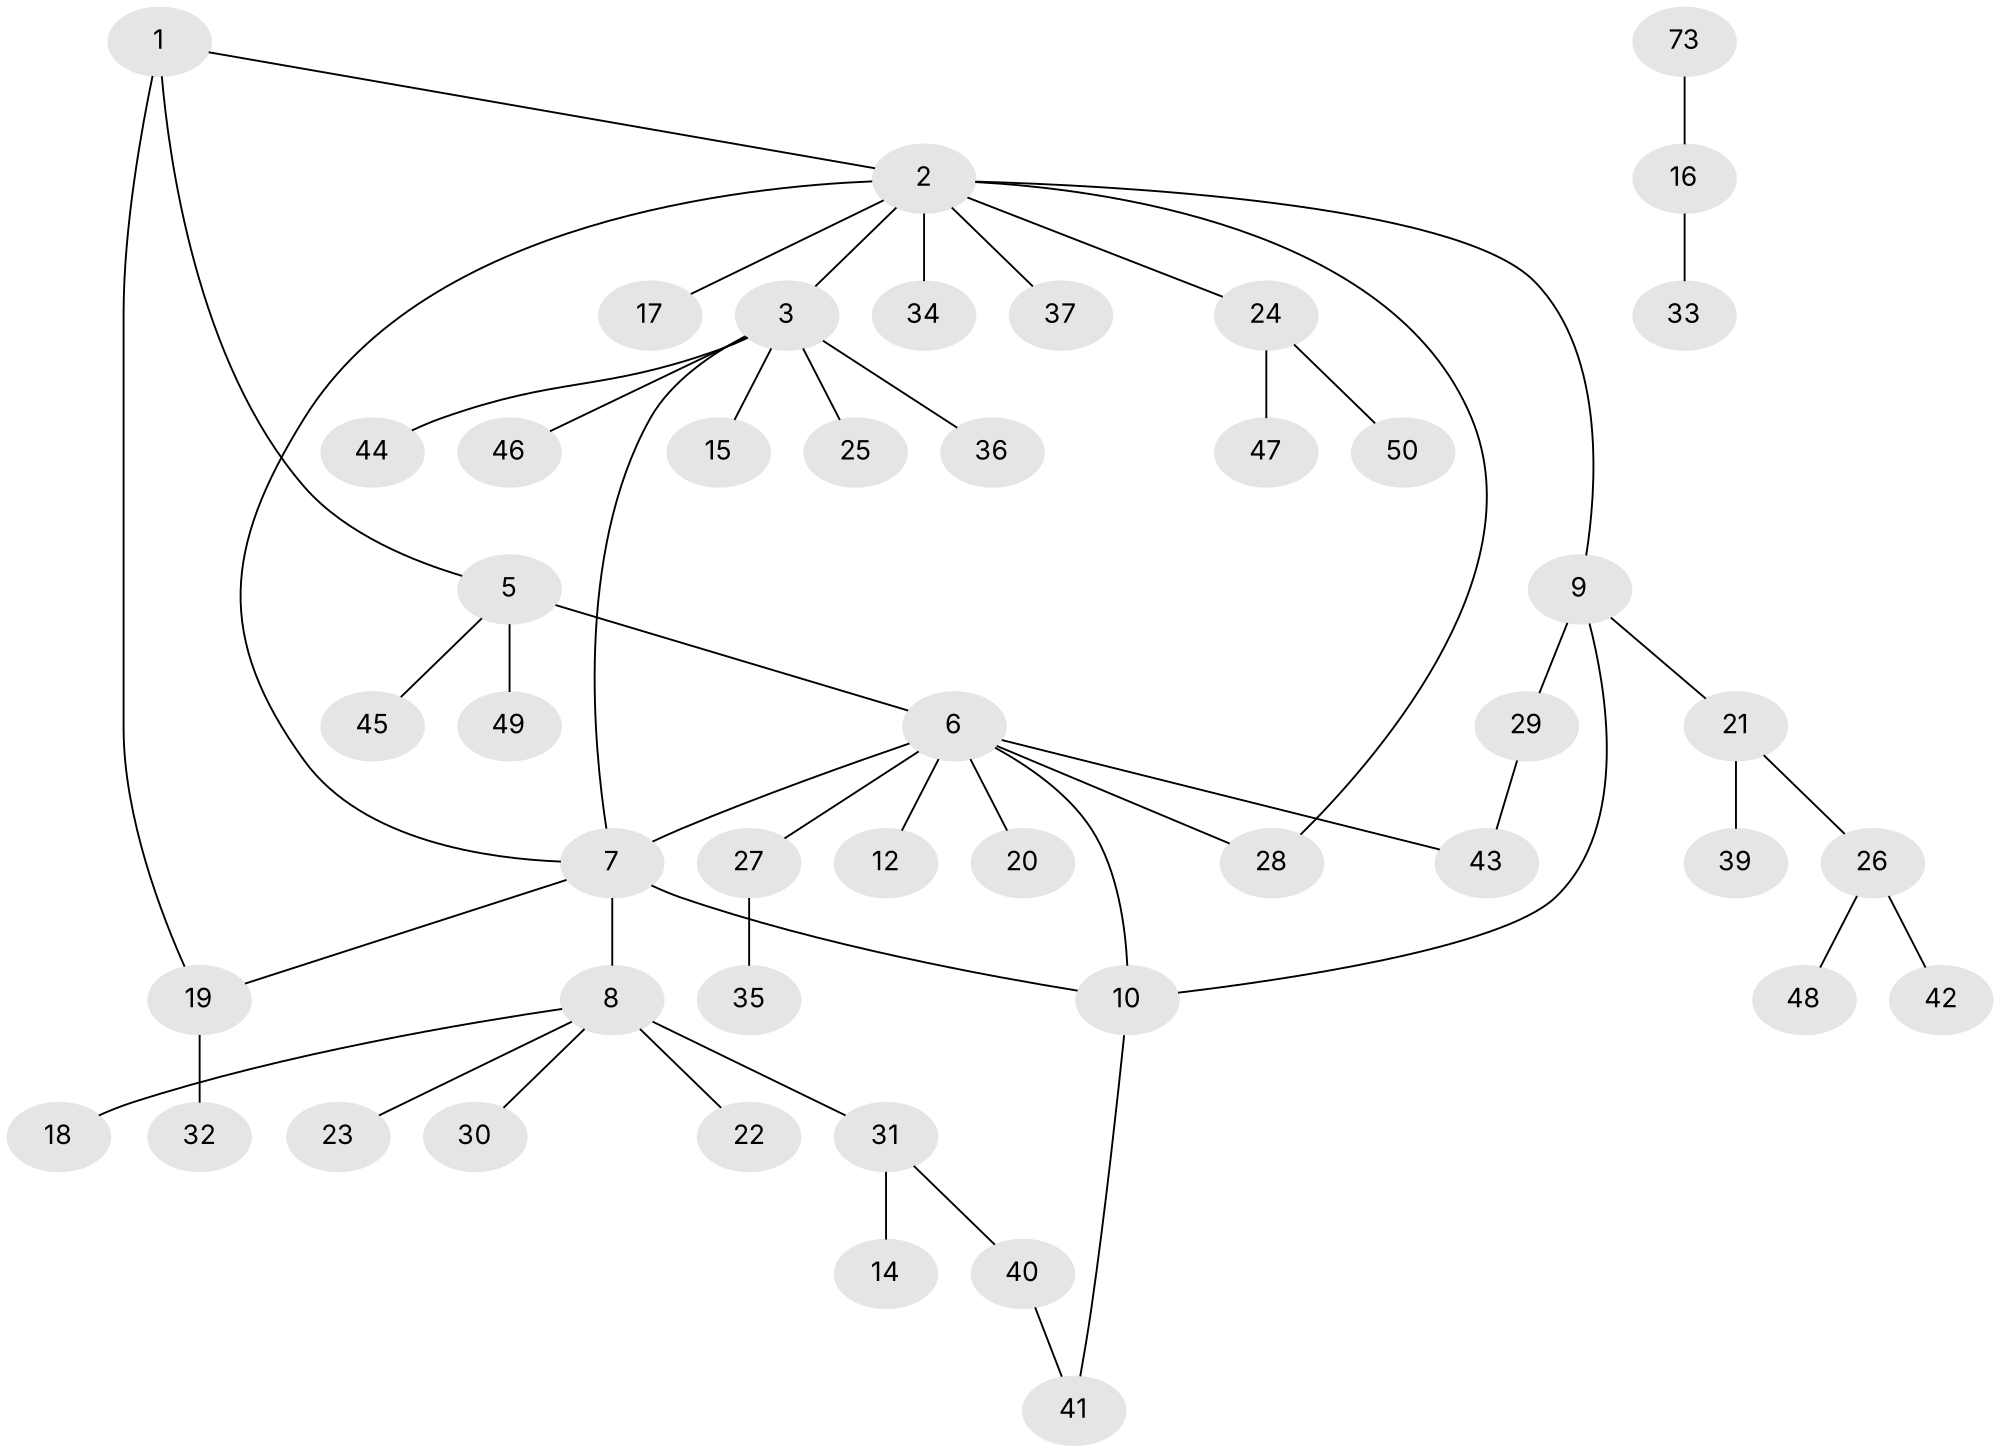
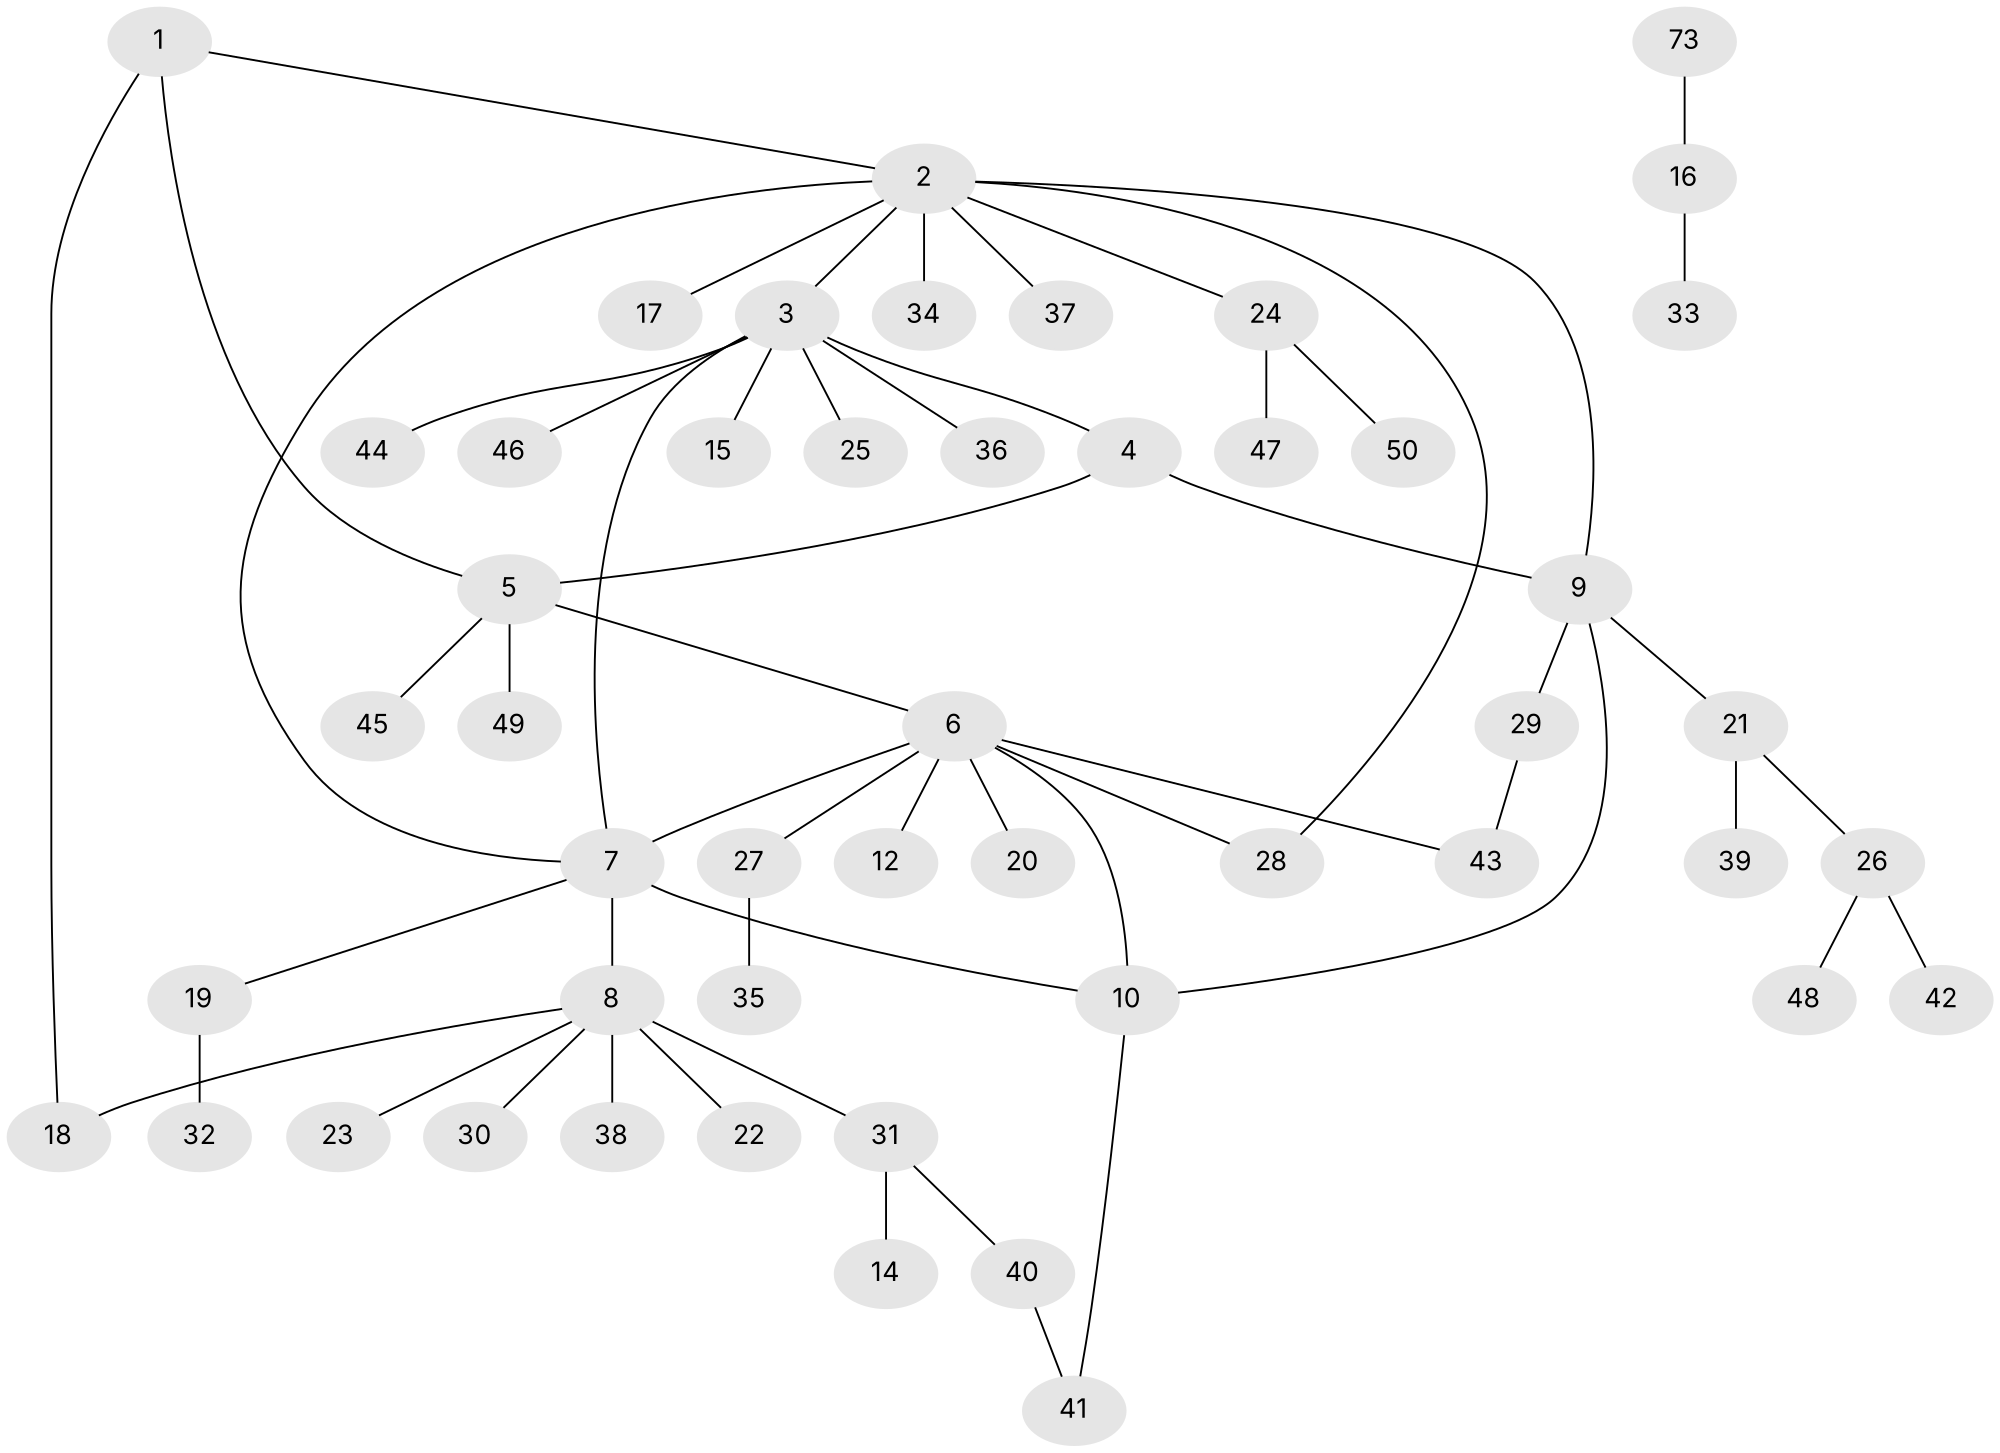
node "4": added
edge "1" -- "19": now "1" -- "18"
node "38": added
